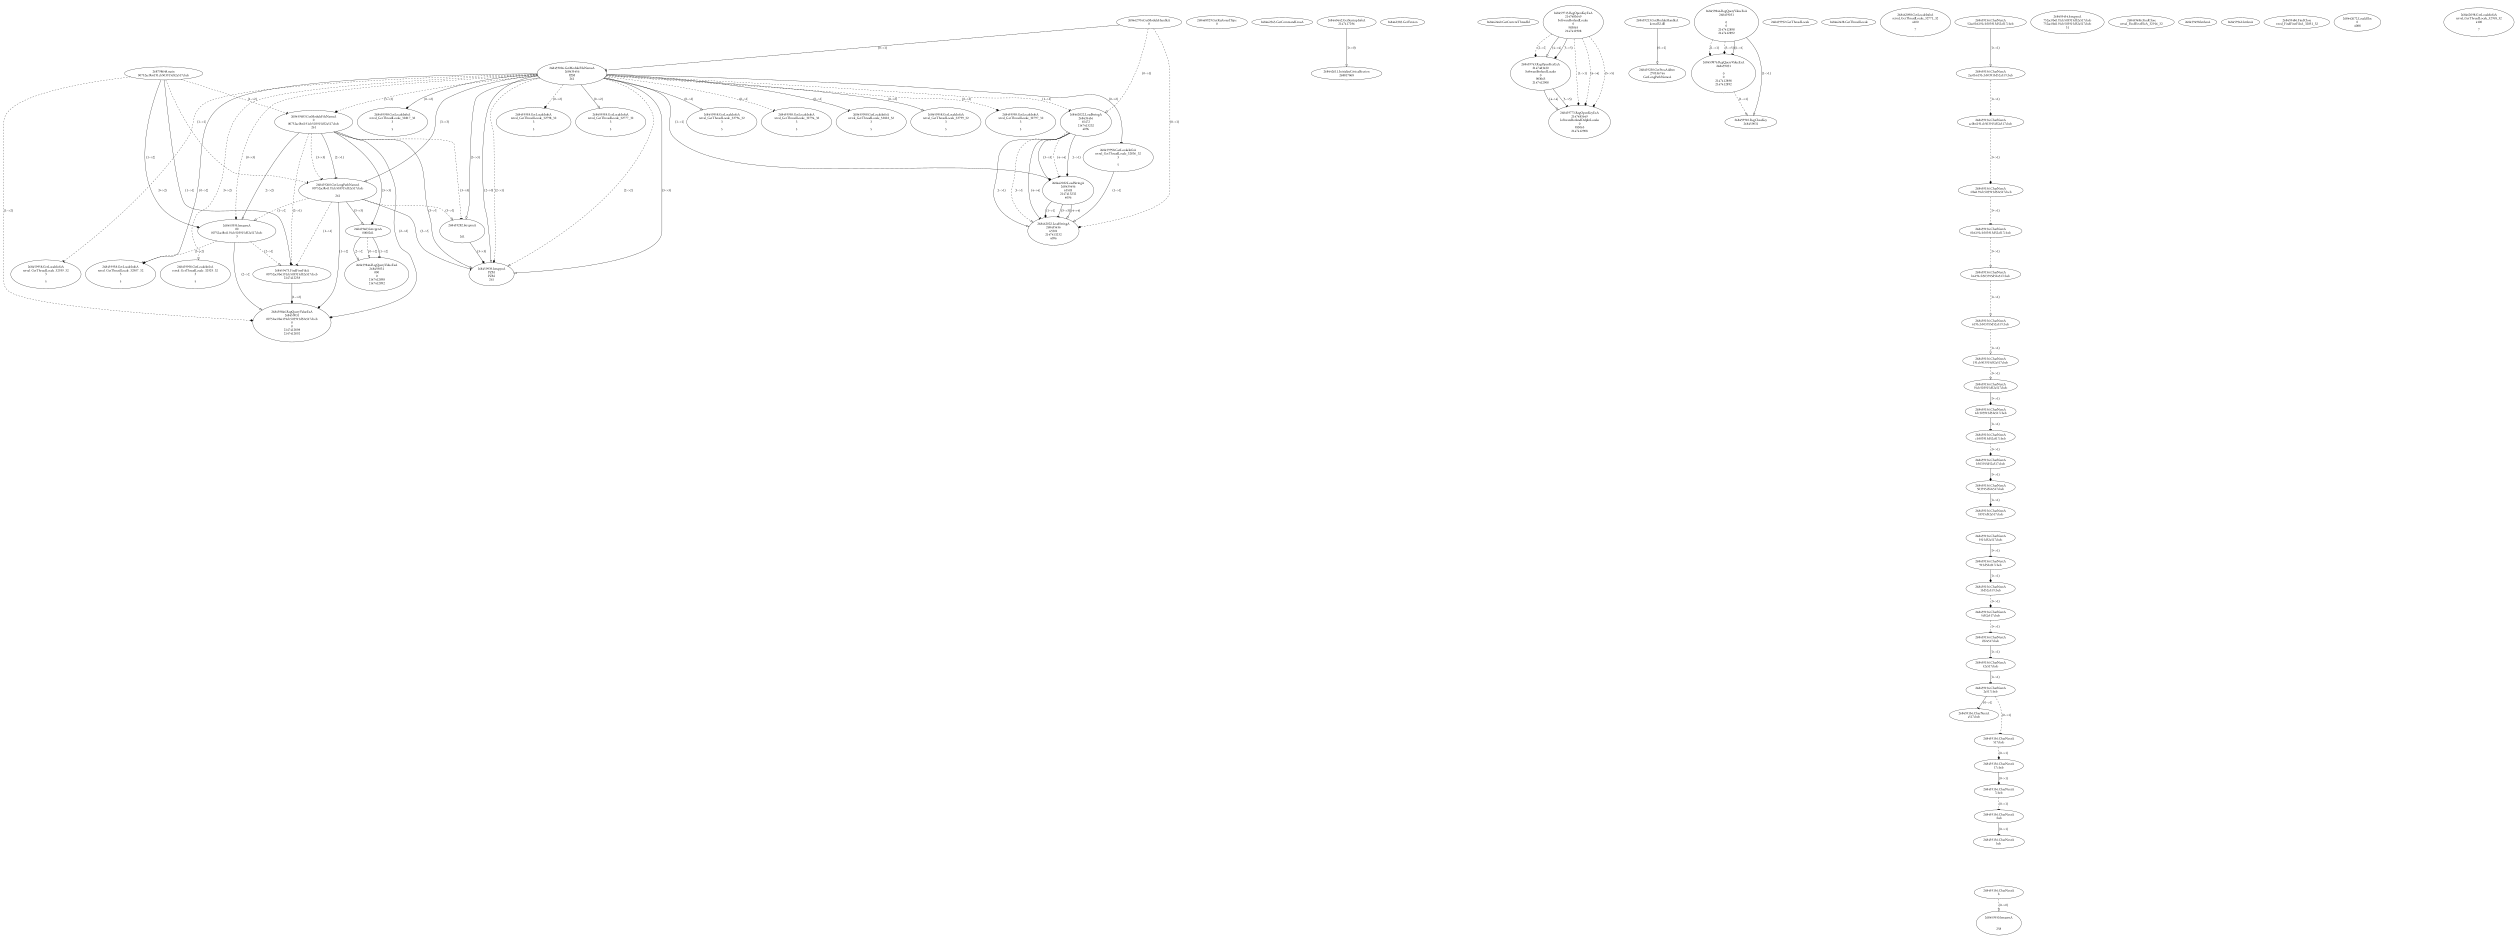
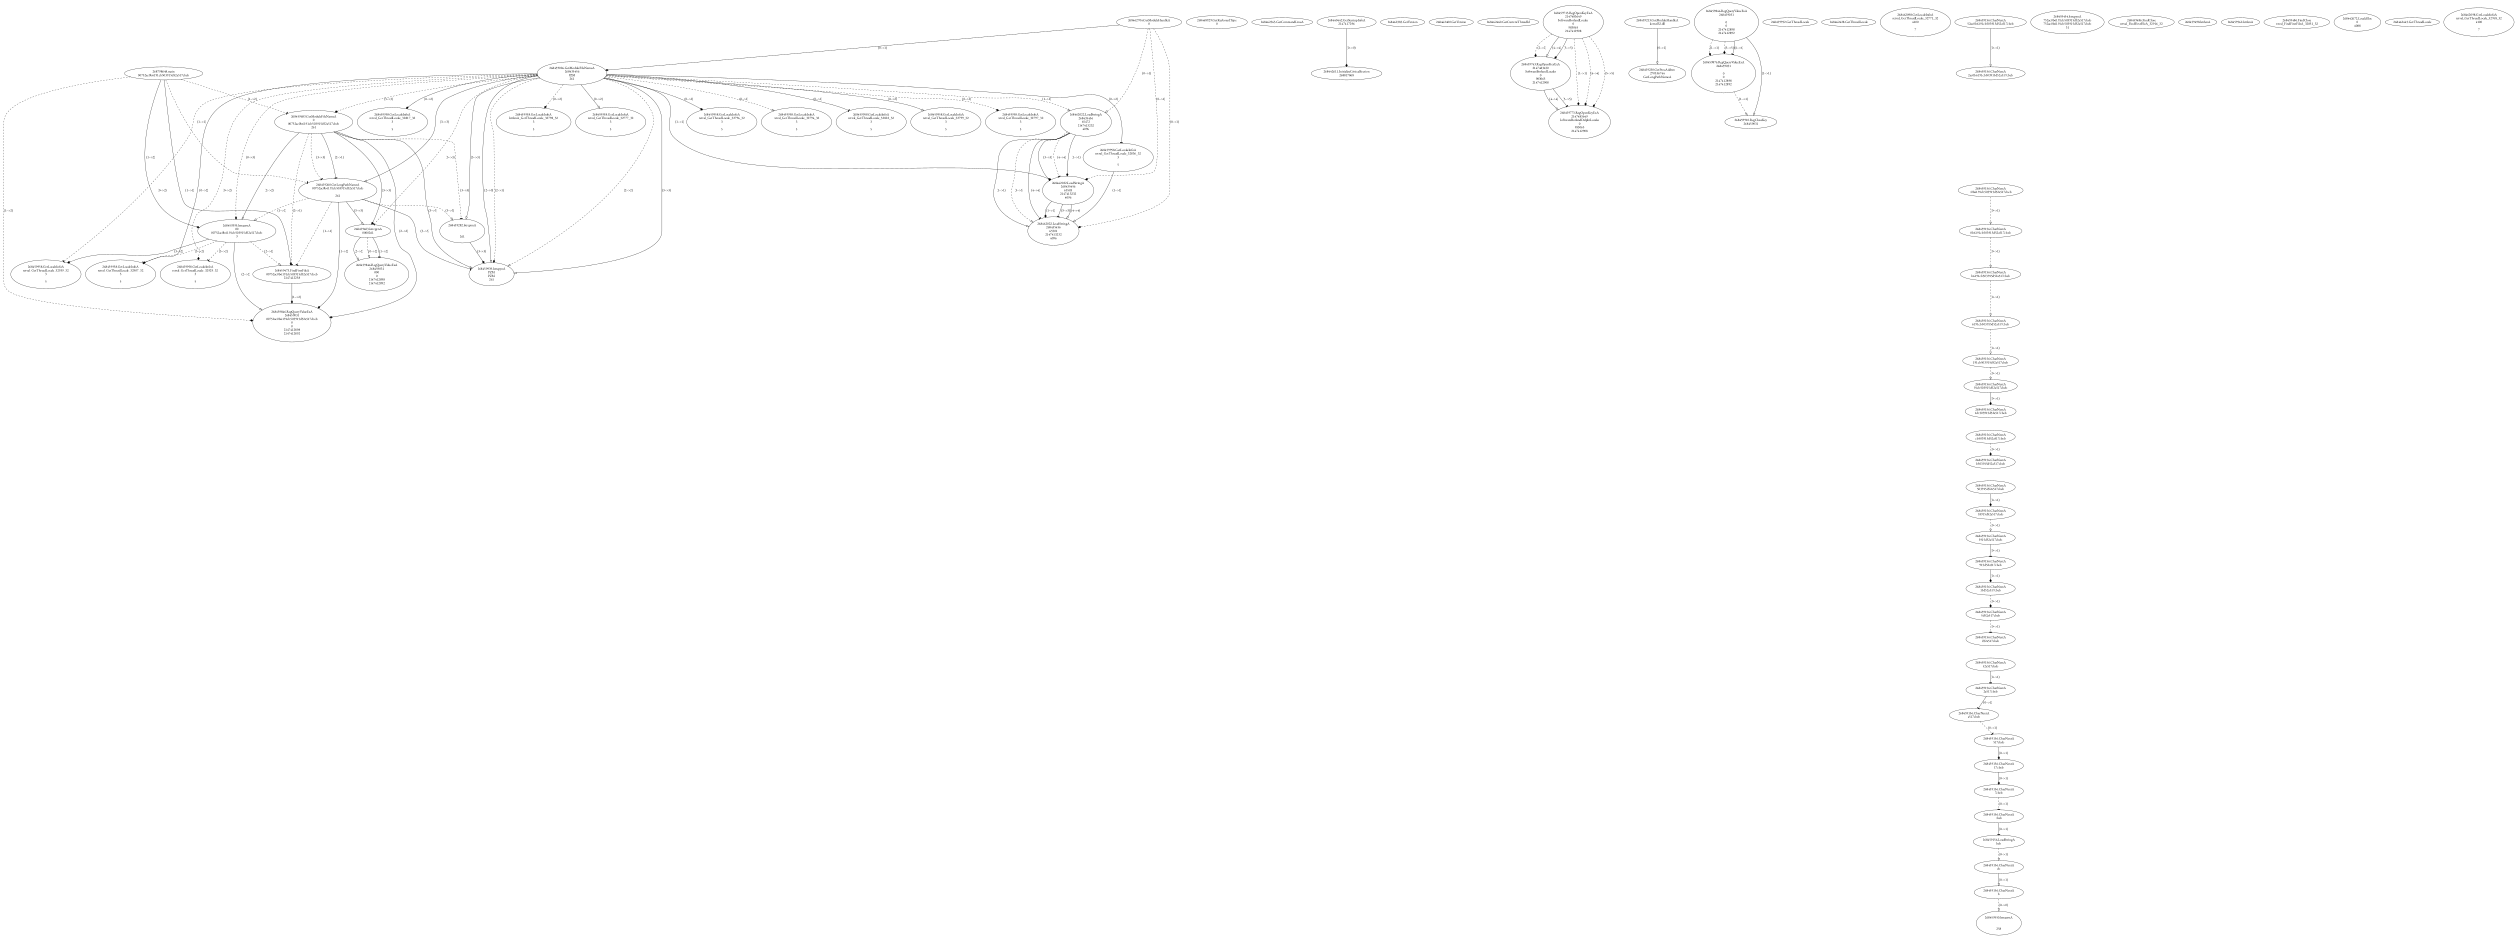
node "268462400.GetVersion": added
node "268462445.GetThreadLocale": added
edge "268462704.GetModuleHandleA 0" -> "268459026.GetModuleFileNameA 268435456 PZM 261": arrowhead tee -> diamond
edge "268440442.GetStartupInfoA 2147417296" -> "268442611.InitializeCriticalSection 268817868": arrowhead onormal -> diamond
edge "268459026.GetModuleFileNameA 268435456 PZM 261" -> "268462022.LoadStringA 268435456 65472 2147413232 4096": arrowhead tee -> onormal
edge "268459026.GetModuleFileNameA 268435456 PZM 261" -> "268459958.GetLocaleInfoA retval_GetThreadLocale_32794_32 3 5": arrowhead tee -> onormal
edge "268459026.GetModuleFileNameA 268435456 PZM 261" -> "268459958.GetLocaleInfoA retval_GetThreadLocale_32929_32 3 5": arrowhead onormal -> diamond
edge "268459026.GetModuleFileNameA 268435456 PZM 261" -> "268459958.GetLocaleInfoA retval_GetThreadLocale_32796_32 3 5": arrowhead onormal -> diamond
node "268459958.GetLocaleInfoA retval_GetThreadLocale_32798_32 3 5": label "268459958.GetLocaleInfoA retval_GetThreadLocale_32798_32 3 5" -> "268459958.GetLocaleInfoA lstrlenA_GetThreadLocale_32798_32 3 5"
node "268459156.CharNextA ac0b6191cb503915d52a517cbeb": removed
edge "268462704.GetModuleHandleA 0" -> "268462022.LoadStringA 268435456 65503 2147413232 4096": added, label "(0-->1)"
edge "268459026.GetModuleFileNameA 268435456 PZM 261" -> "268459603.lstrcpynA 0000261": added, label "(3-->3)"
edge "268459156.CharNextA c0b6191cb503915d52a517cbeb" -> "268459156.CharNextA 0b6191cb503915d52a517cbeb": arrowhead tee -> onormal
edge "268459395.lstrcpynA 00 00752ac0b6191cb503915d52a517cbeb 3" -> "268459958.GetLocaleInfoA retval_GetThreadLocale_32929_32 3 5": added, label "(3-->2)"
edge "268459395.lstrcpynA 00 00752ac0b6191cb503915d52a517cbeb 3" -> "268459958.GetLocaleInfoA retval_GetThreadLocale_32939_32 3 5": added, label "(3-->2)"
edge "268459156.CharNextA 1cb503915d52a517cbeb" -> "268459156.CharNextA cb503915d52a517cbeb": removed, label "(0-->1)"
edge "268459156.CharNextA b503915d52a517cbeb" -> "268459156.CharNextA 503915d52a517cbeb": removed, label "(0-->1)"
edge "268459156.CharNextA 03915d52a517cbeb" -> "268459156.CharNextA 3915d52a517cbeb": added, label "(0-->1)"
edge "268459156.CharNextA d52a517cbeb" -> "268459156.CharNextA 52a517cbeb": removed, label "(0-->1)"
edge "268459156.CharNextA 2a517cbeb" -> "268459156.CharNextA 517cbeb": now "268459156.CharNextA a517cbeb" -> "268459156.CharNextA 517cbeb"
edge "268459156.CharNextA 517cbeb" -> "268459156.CharNextA 17cbeb": style dashed -> solid
node "268459156.CharNextA beb": label "268459156.CharNextA beb" -> "268459156.LoadStringA beb"
node "268459156.CharNextA eb": added
